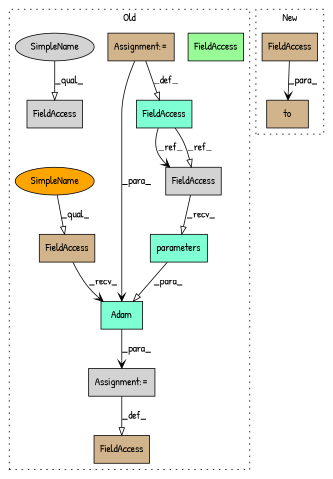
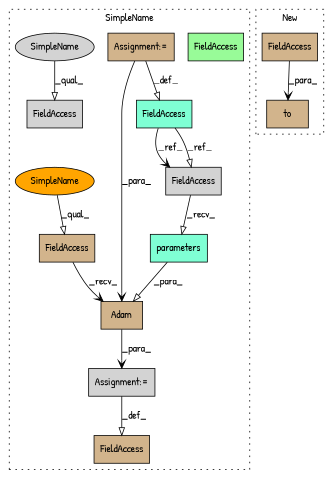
cluster "Old": label "Old" -> "SimpleName"
node "Adam": fillcolor aquamarine -> tan
